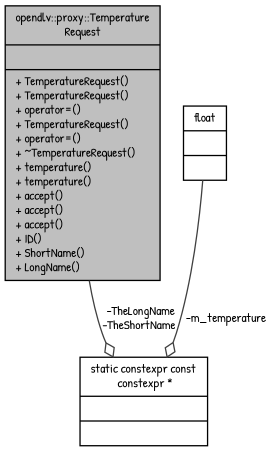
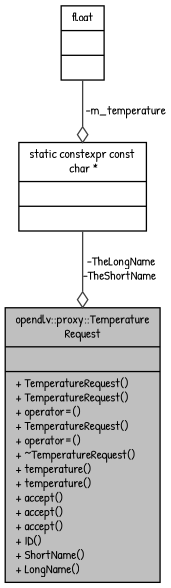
edge "opendlv::proxy::Temperature" -> "static constexpr const": reversed
node "static constexpr const": text "constexpr *" -> "char *"
